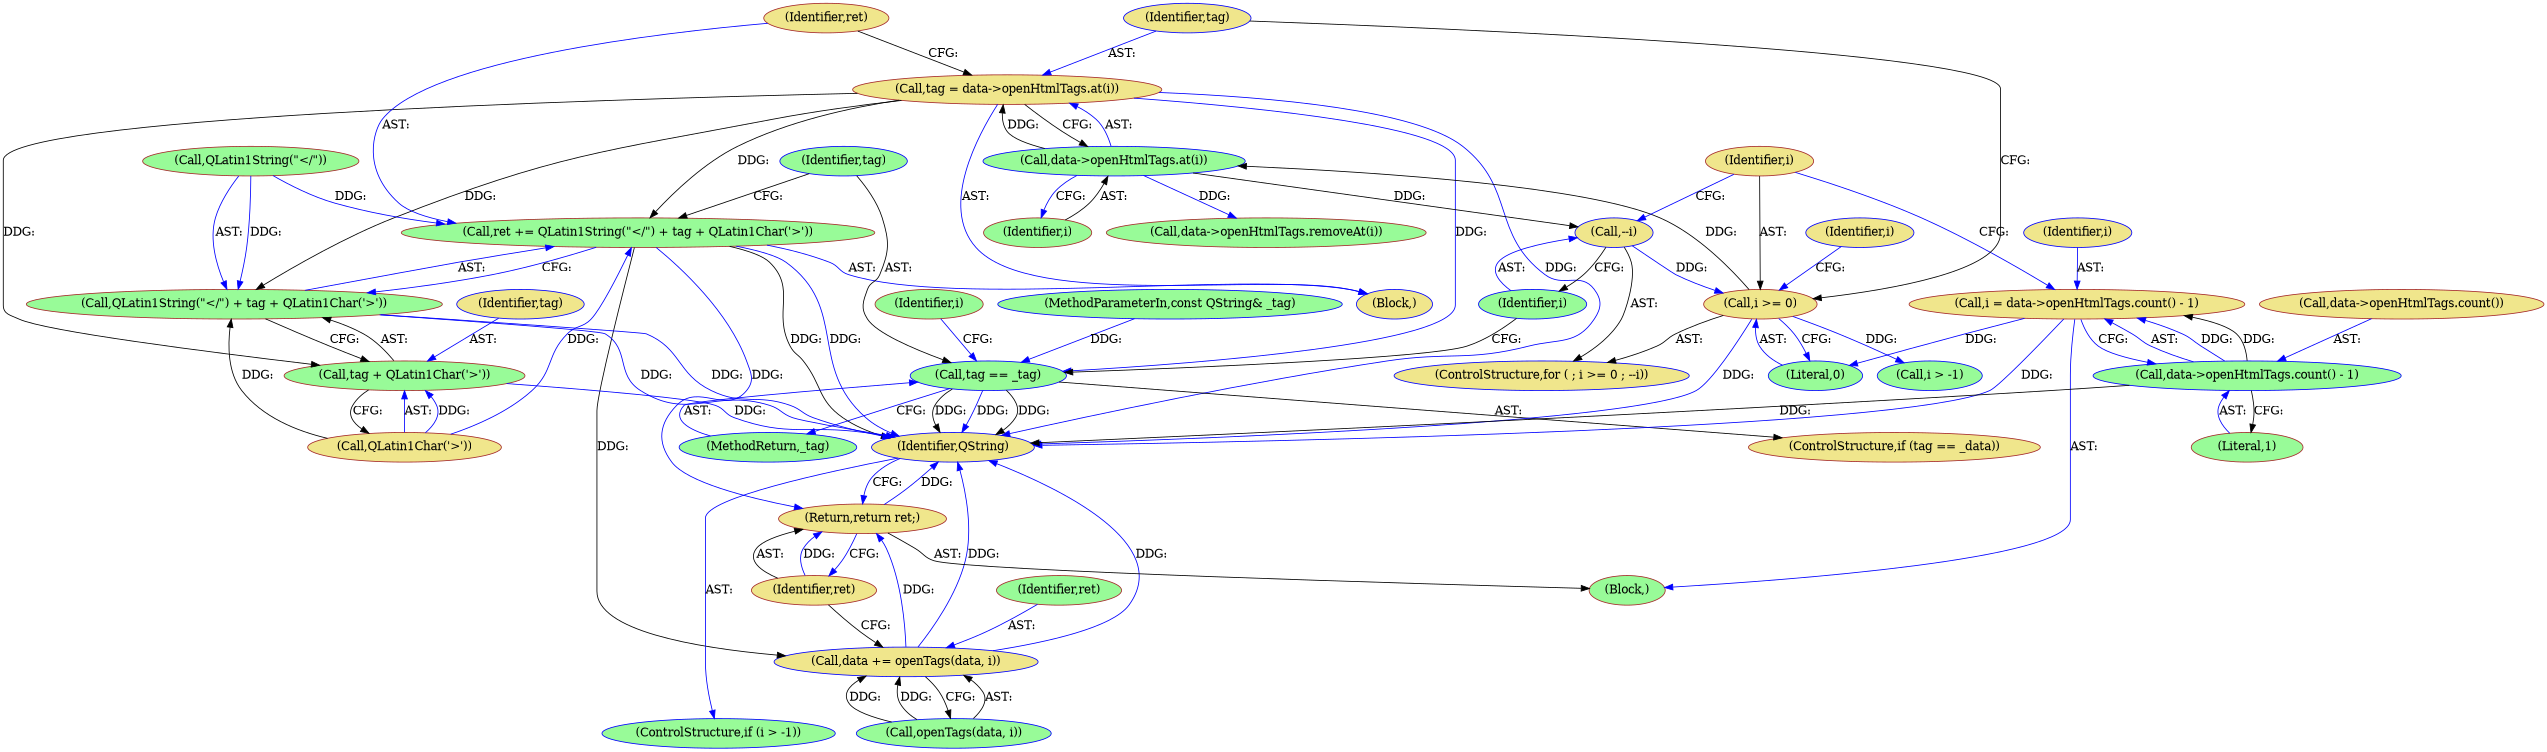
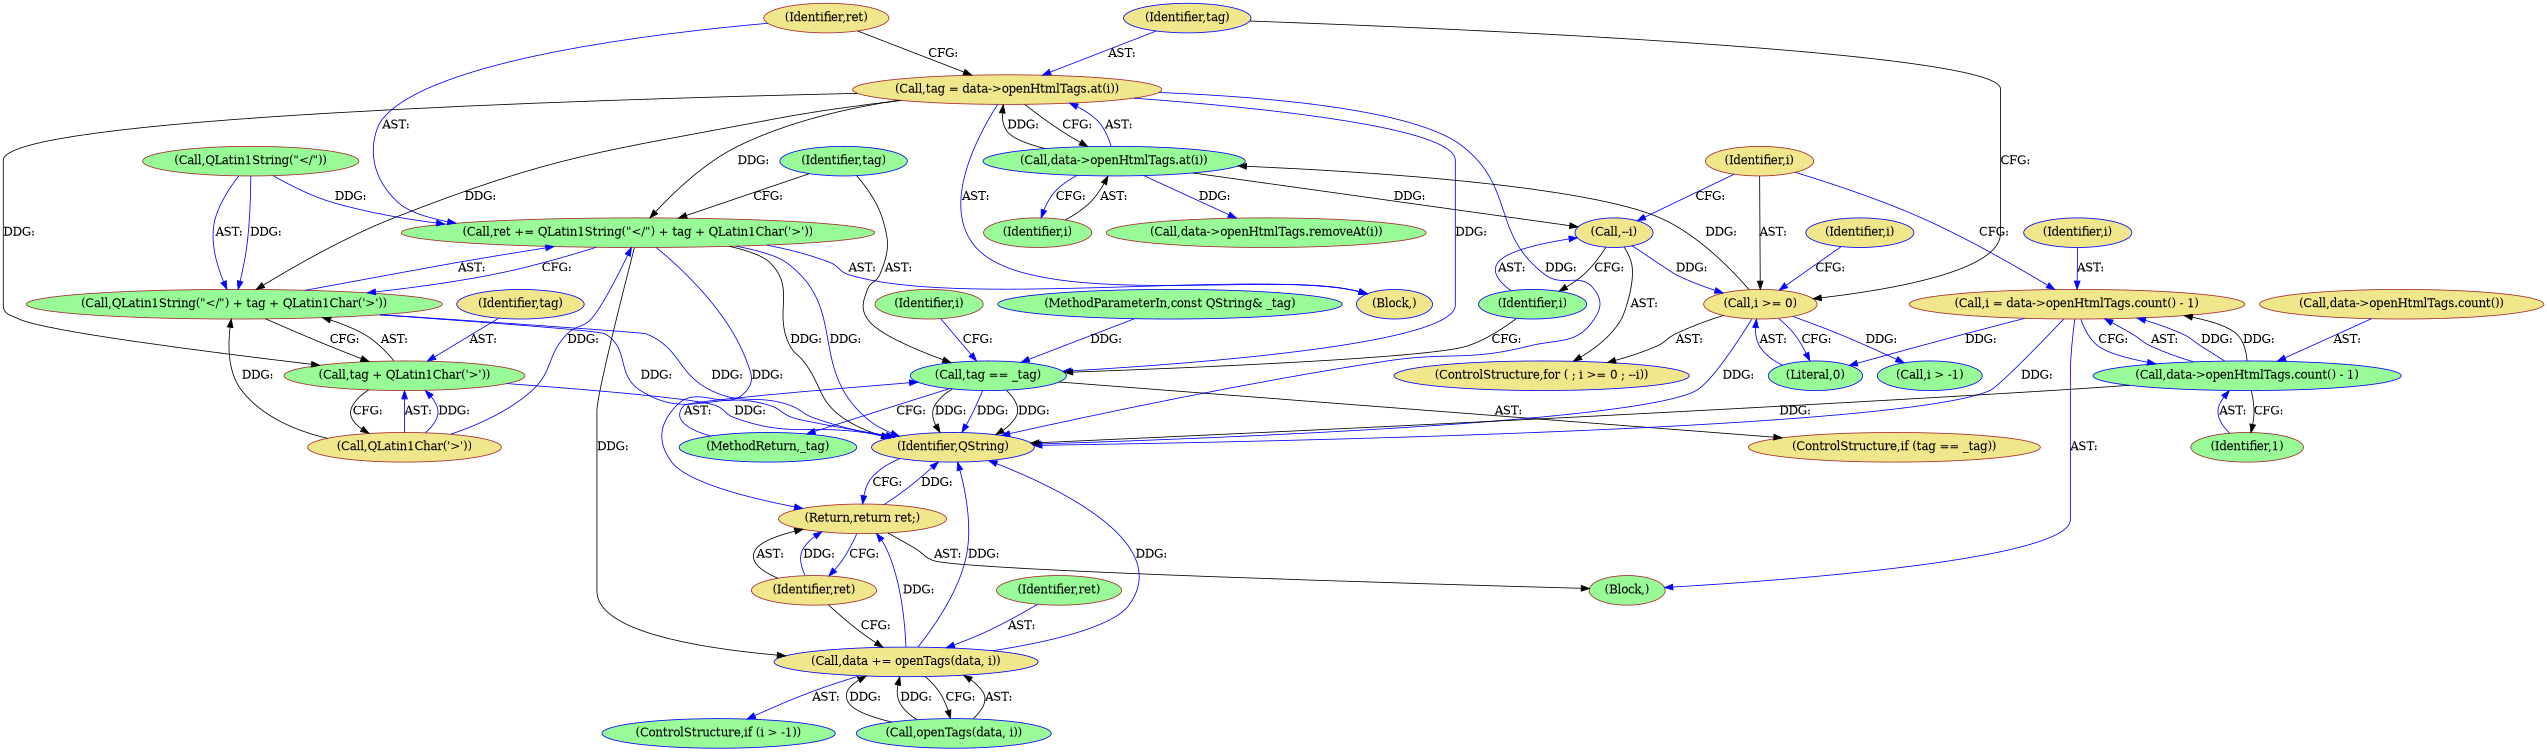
node "(ControlStructure,if (tag == _data))": label "(ControlStructure,if (tag == _data))" -> "(ControlStructure,if (tag == _tag))"
node "(Literal,1)": label "(Literal,1)" -> "(Identifier,1)"
edge "(Identifier,QString)" -> "(ControlStructure,if (i > -1))": now "(Call,data += openTags(data, i))" -> "(ControlStructure,if (i > -1))"
